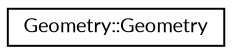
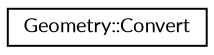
node "Geometry::Geometry": label "Geometry::Geometry" -> "Geometry::Convert"
